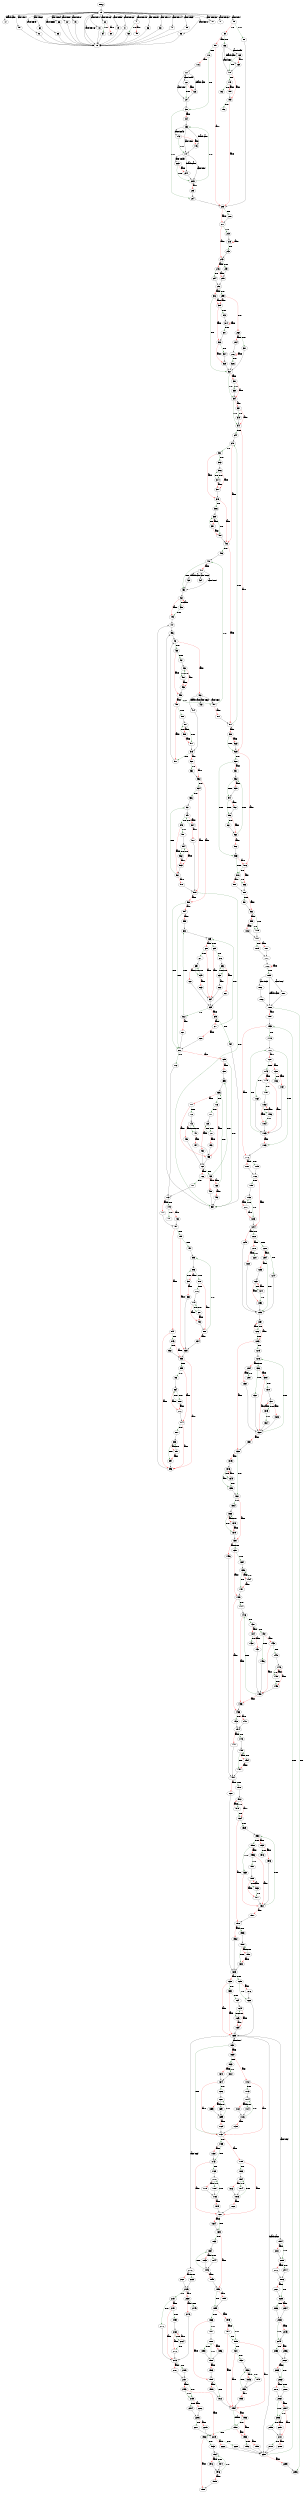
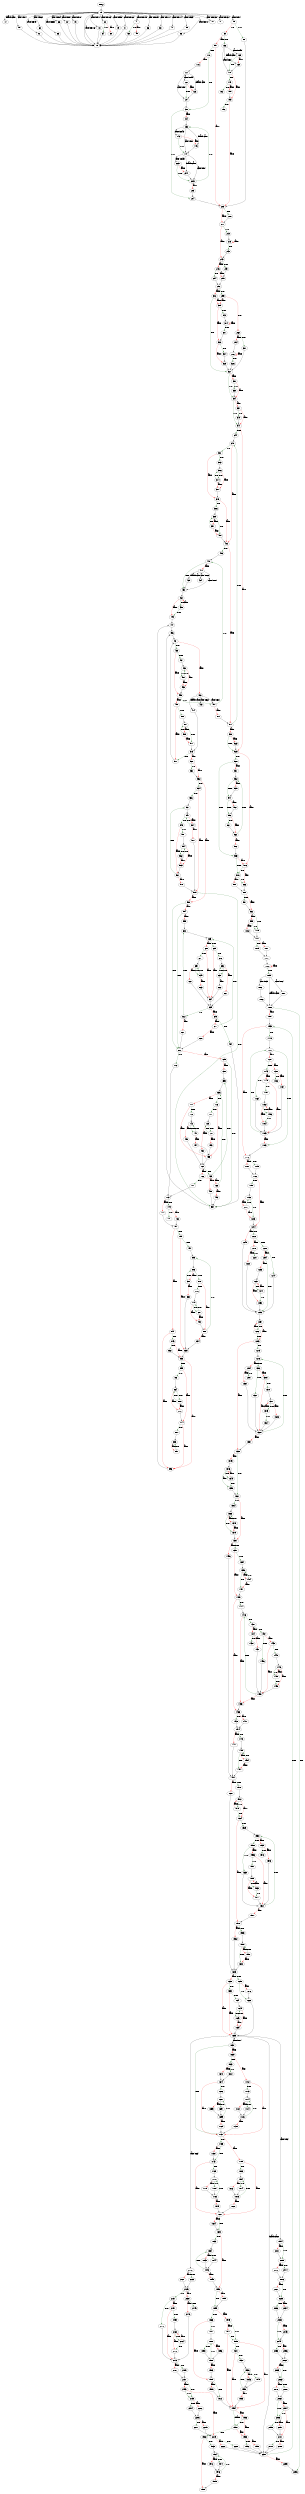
node "894": removed
edge "1569" -> "1572": color red -> black
